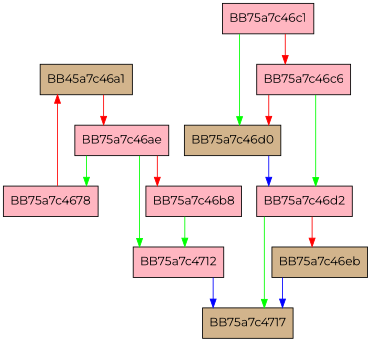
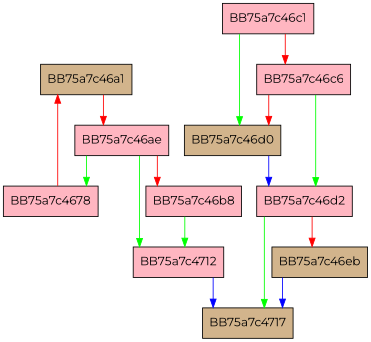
node "BB45a7c46a1": label "BB45a7c46a1" -> "BB75a7c46a1"
